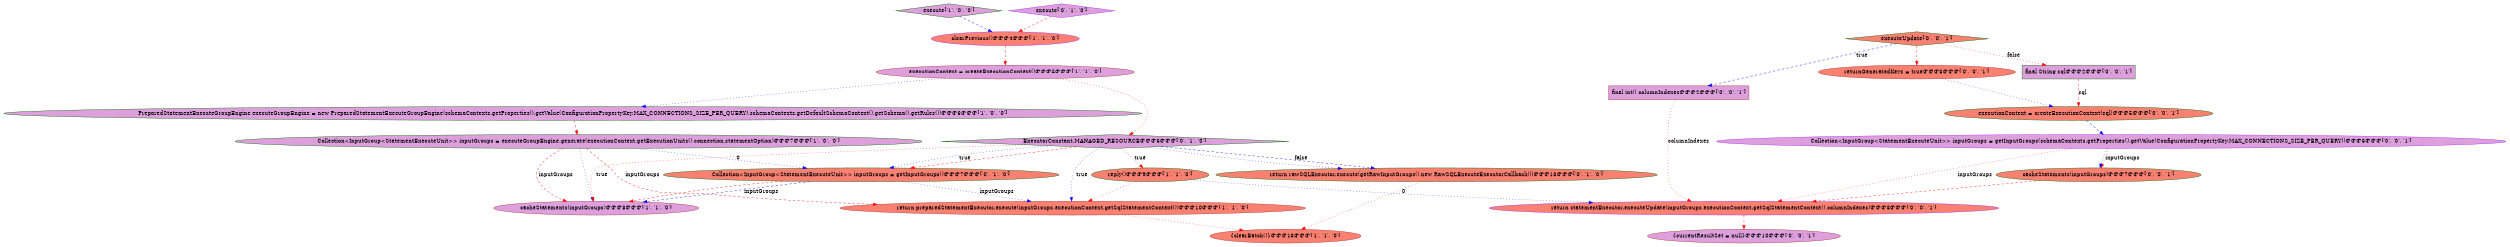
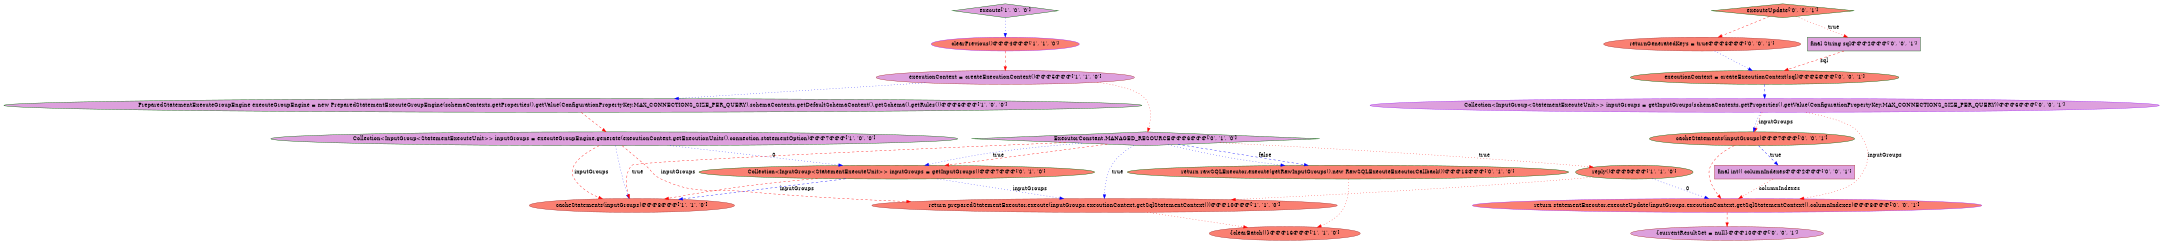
node "execute['0', '1', '0']": removed
edge "execute['1', '0', '0']" -> "clearPrevious()@@@4@@@['1', '1', '0']": style dashed -> dotted
edge "executeUpdate['0', '0', '1']" -> "final String sql@@@2@@@['0', '0', '1']": label "false" -> "true"
edge "executeUpdate['0', '0', '1']" -> "final int(( columnIndexes@@@2@@@['0', '0', '1']": now "cacheStatements(inputGroups)@@@7@@@['0', '0', '1']" -> "final int(( columnIndexes@@@2@@@['0', '0', '1']"
edge "ExecutorConstant.MANAGED_RESOURCE@@@6@@@['0', '1', '0']" -> "cacheStatements(inputGroups)@@@8@@@['1', '1', '0']": style dotted -> dashed
node "cacheStatements(inputGroups)@@@8@@@['1', '1', '0']": fillcolor plum -> salmon
